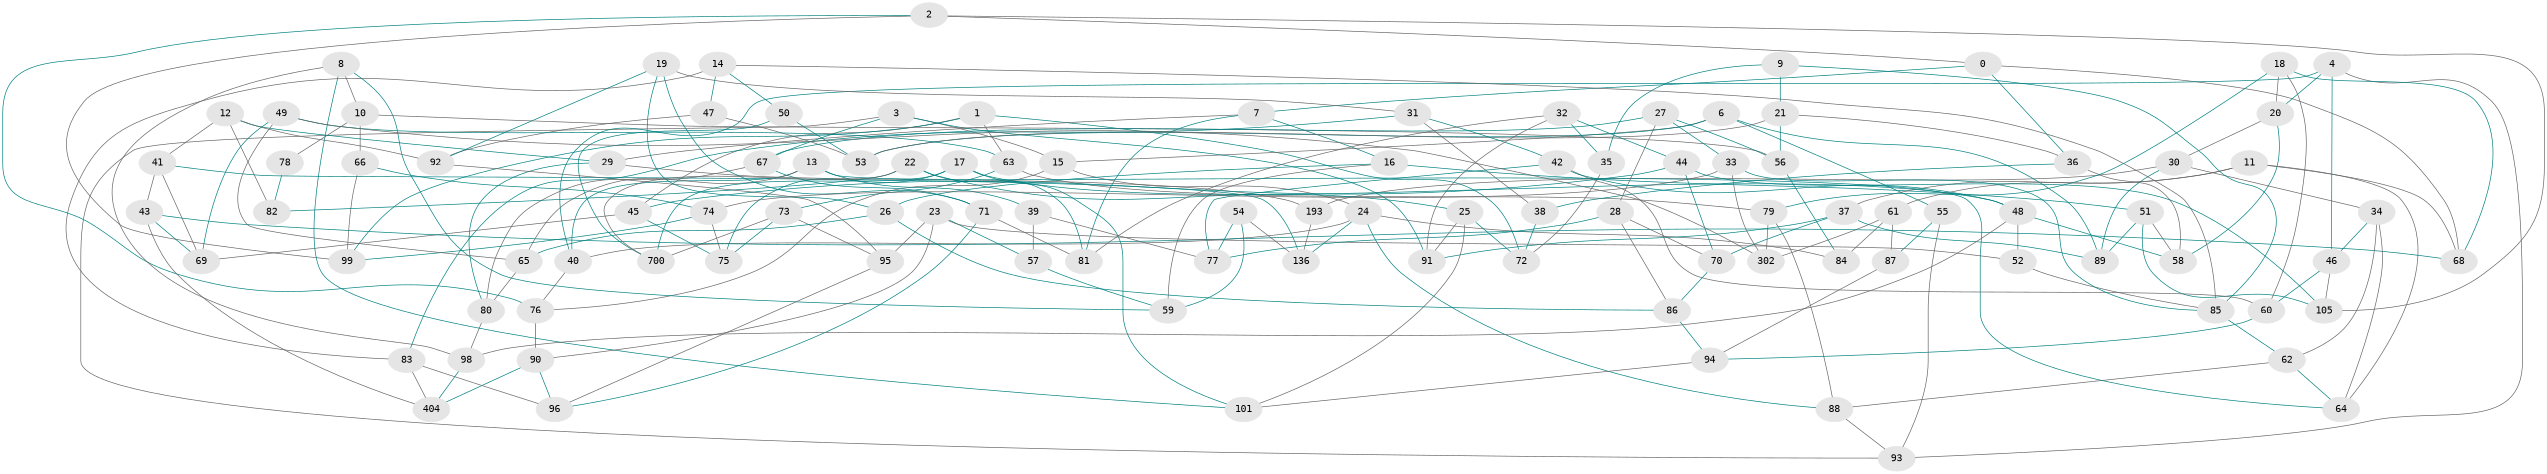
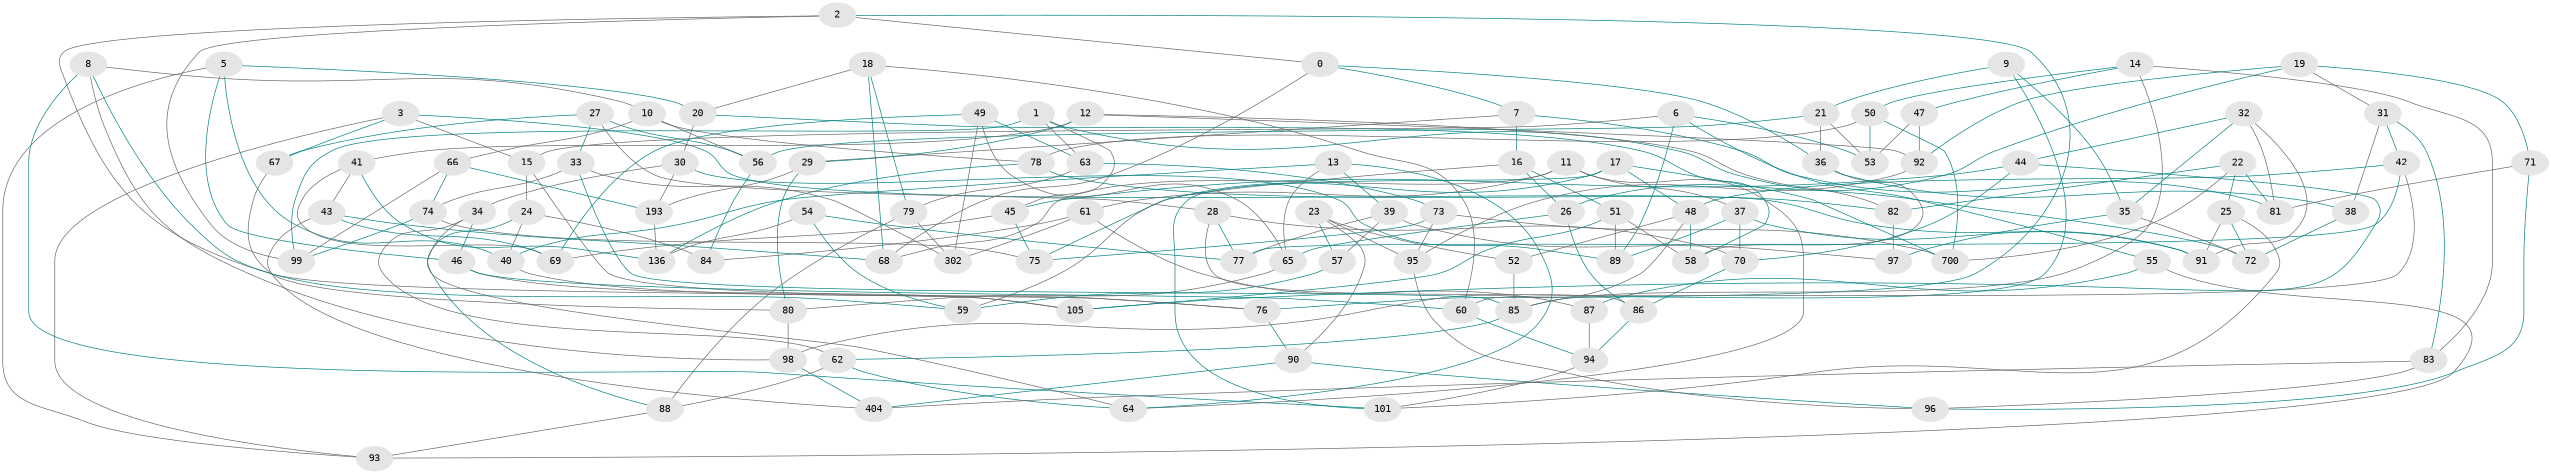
node "4": label "4" -> "5"
edge "50" -- "78": added
edge "67" -- "71": removed
edge "66" -- "193": added
edge "24" -- "136": now "78" -- "136"
node "97": added
